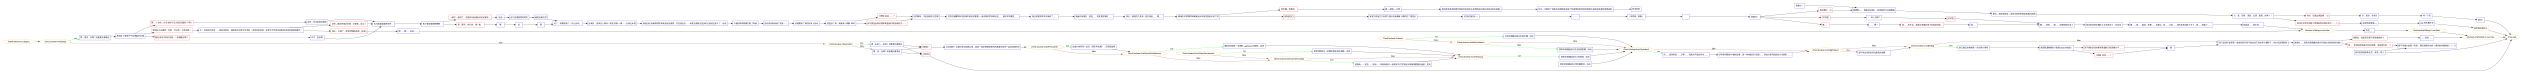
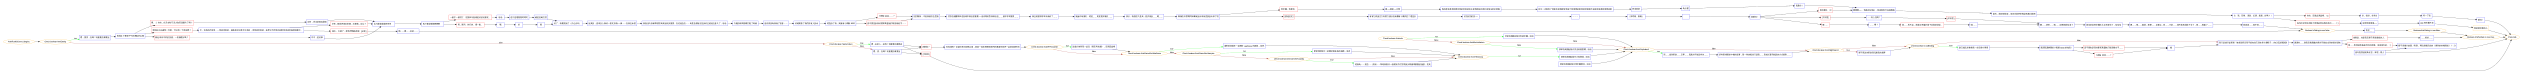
node "為什麼": added
edge "Check boolean AmirGameDevWarframe" -> "Check boolean AmirGameDevCandy": now "Check boolean AmirGameDevWarframe" -> "Check boolean AmirGameDevVampire"
